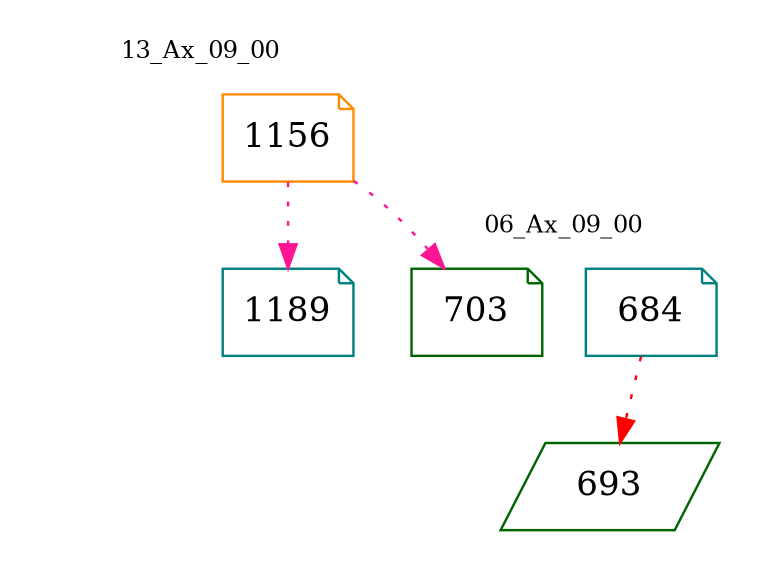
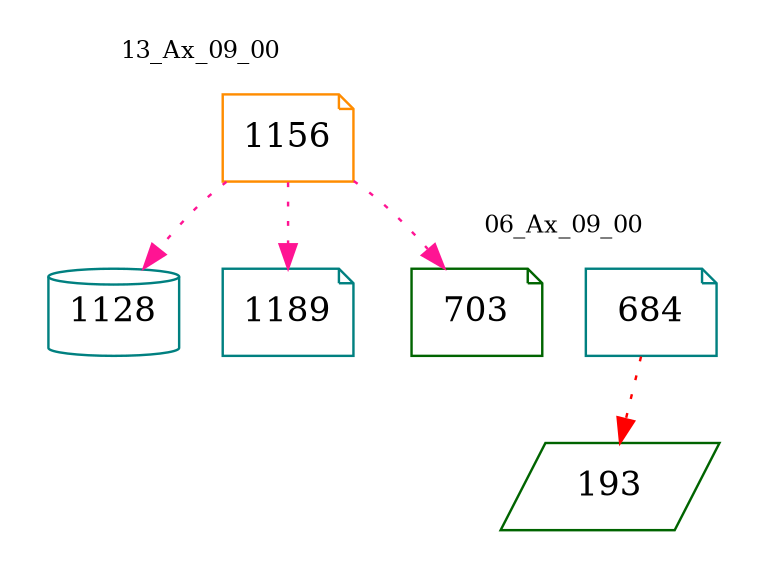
node "1128": added
node "693": label "693" -> "193"
